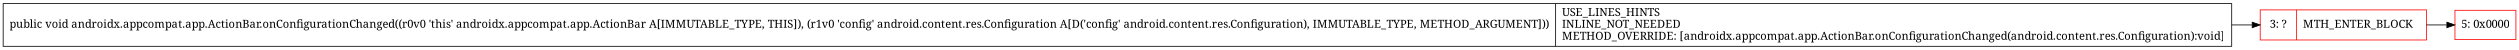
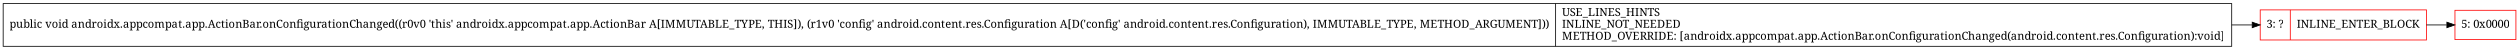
node "3: ?": text "MTH_ENTER_BLOCK" -> "INLINE_ENTER_BLOCK"
